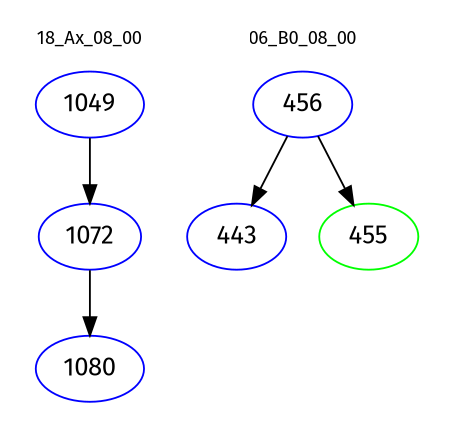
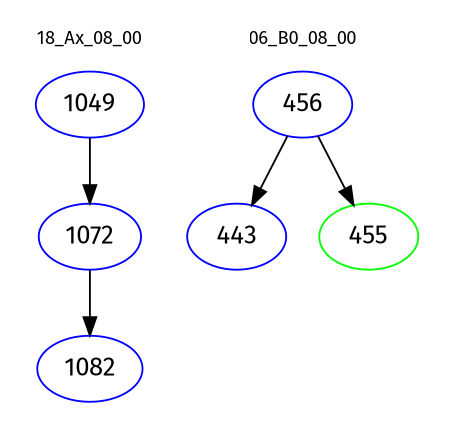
node "1080": label "1080" -> "1082"
